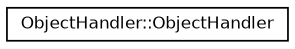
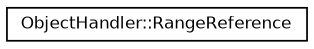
node "ObjectHandler::ObjectHandler": label "ObjectHandler::ObjectHandler" -> "ObjectHandler::RangeReference"
